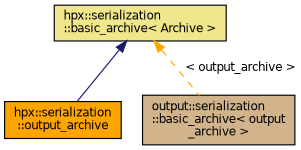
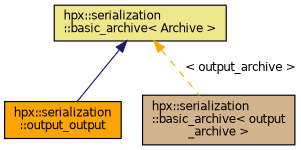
node "hpx::serialization ::output_archive": label "hpx::serialization ::output_archive" -> "hpx::serialization ::output_output"
node "output::serialization ::basic_archive< output _archive >": label "output::serialization ::basic_archive< output _archive >" -> "hpx::serialization ::basic_archive< output _archive >"
